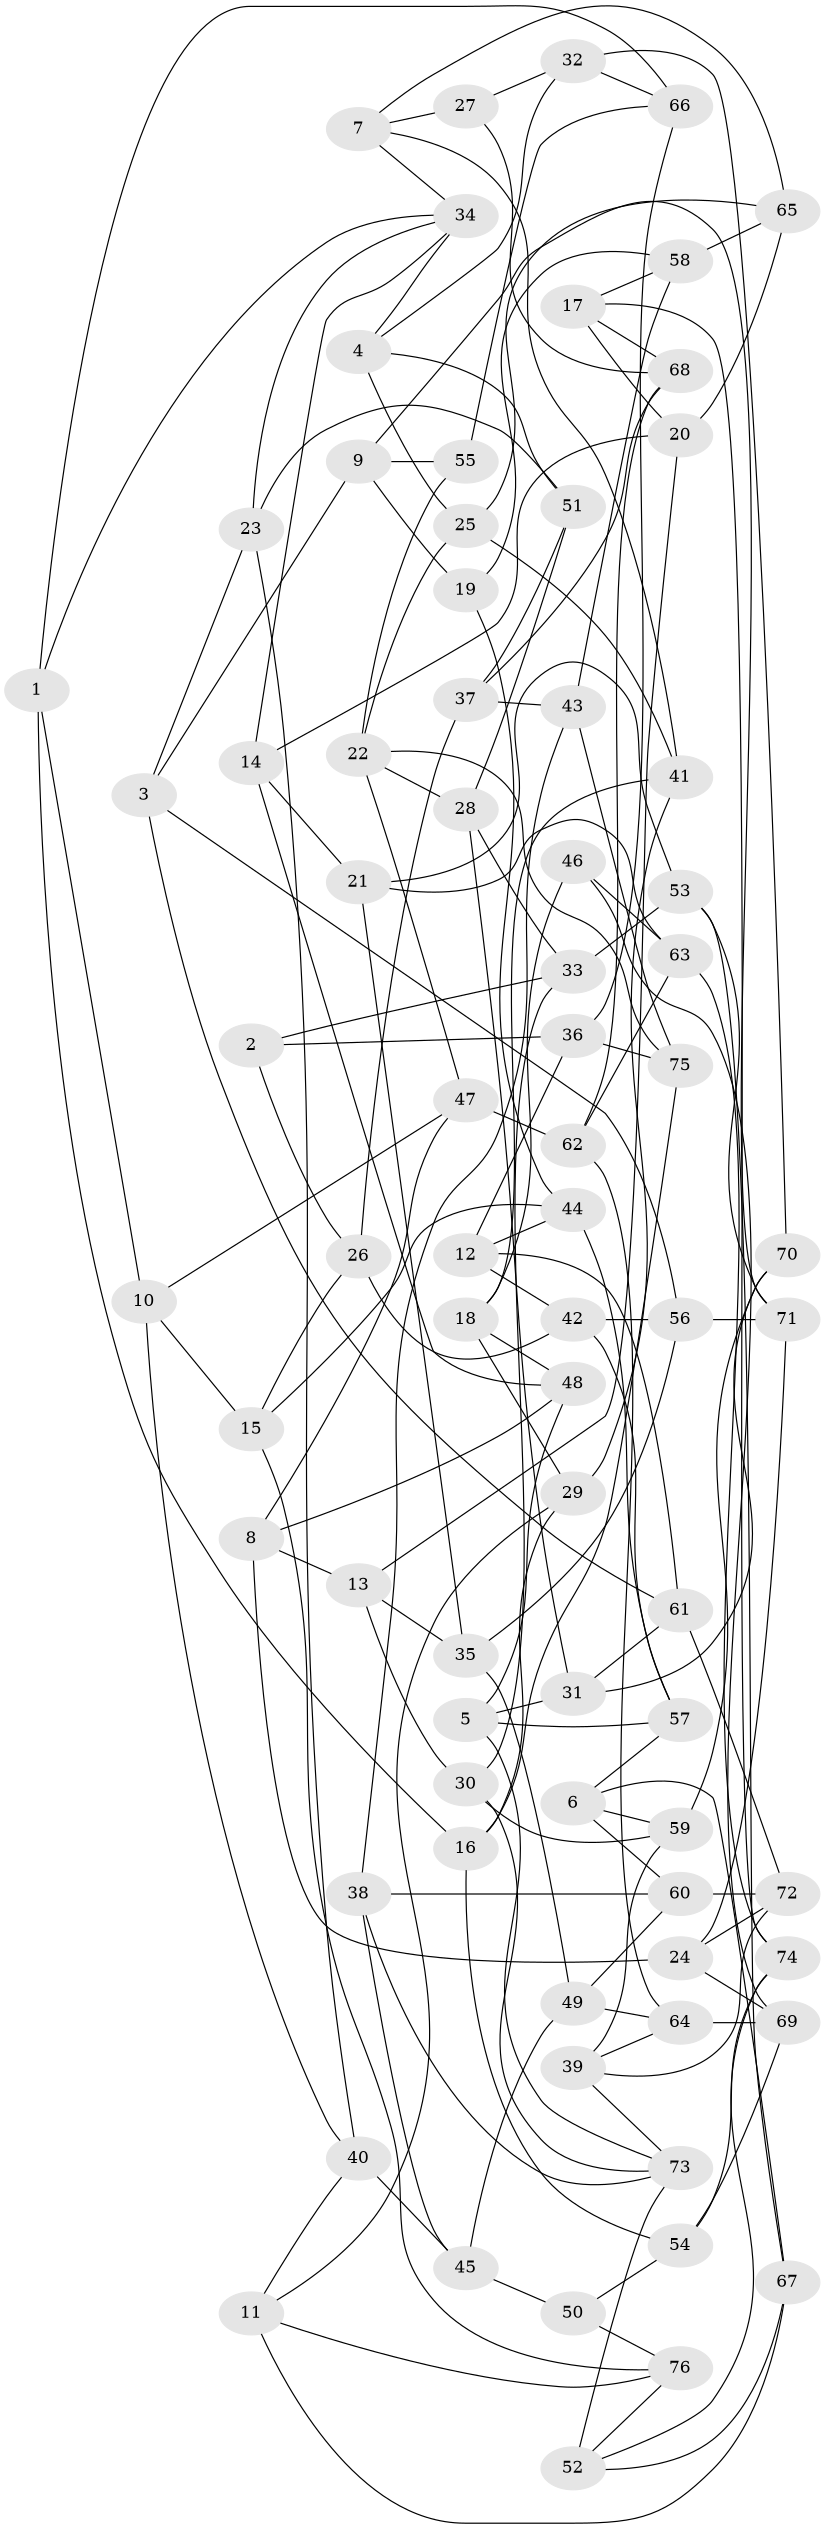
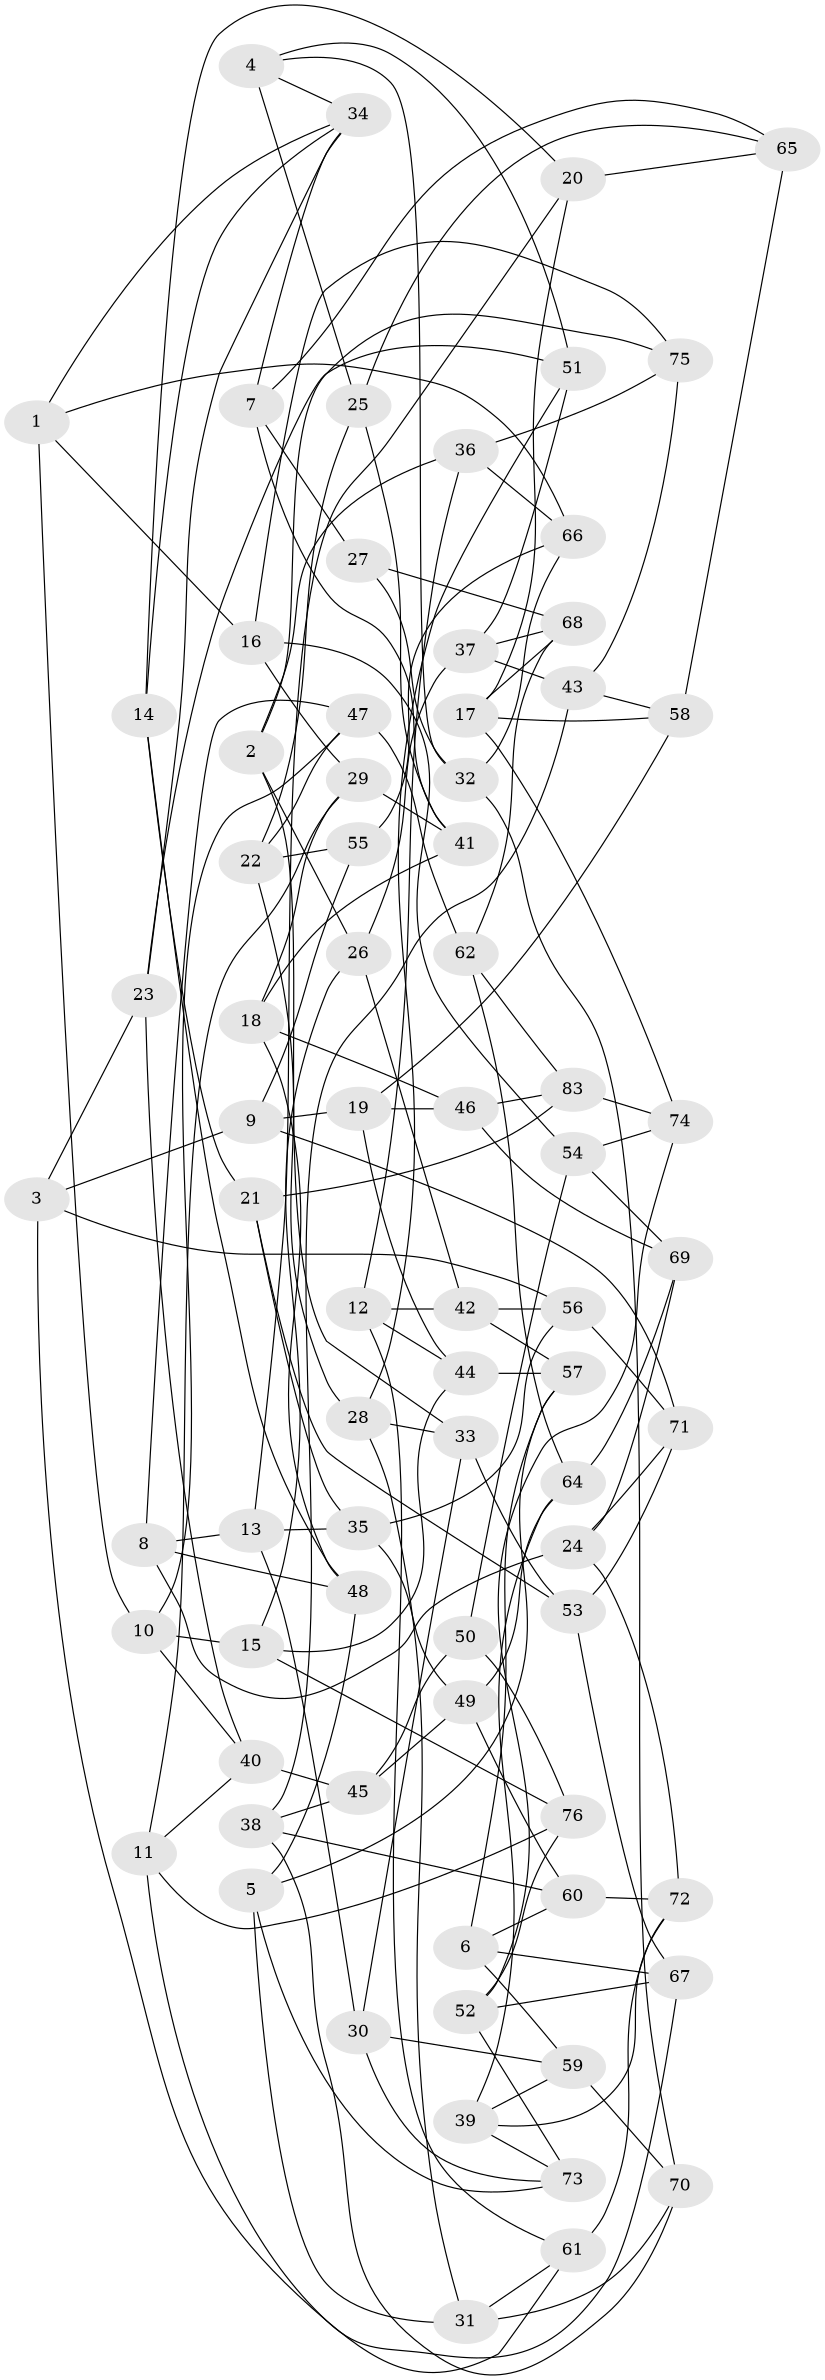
edge "22" -- "75": now "2" -- "75"
node "63": label "63" -> "83"
edge "19" -- "46": added
edge "38" -- "73": now "38" -- "70"
